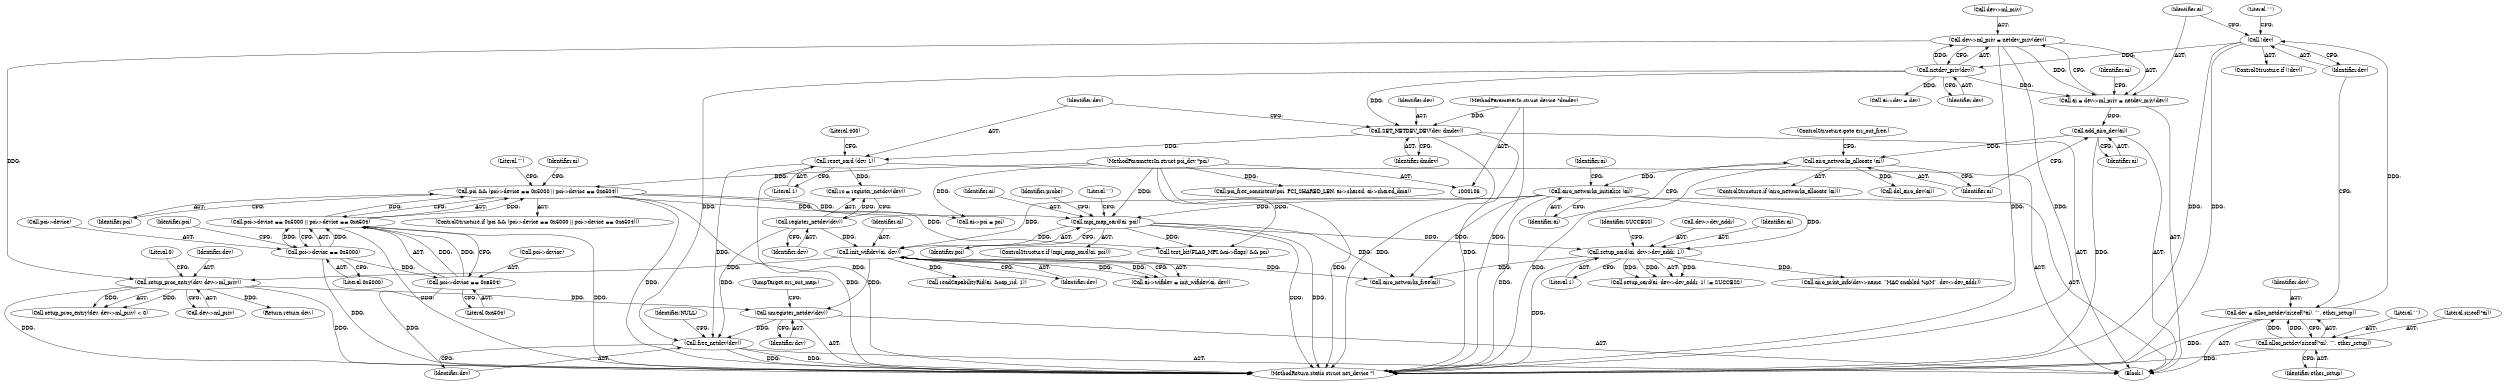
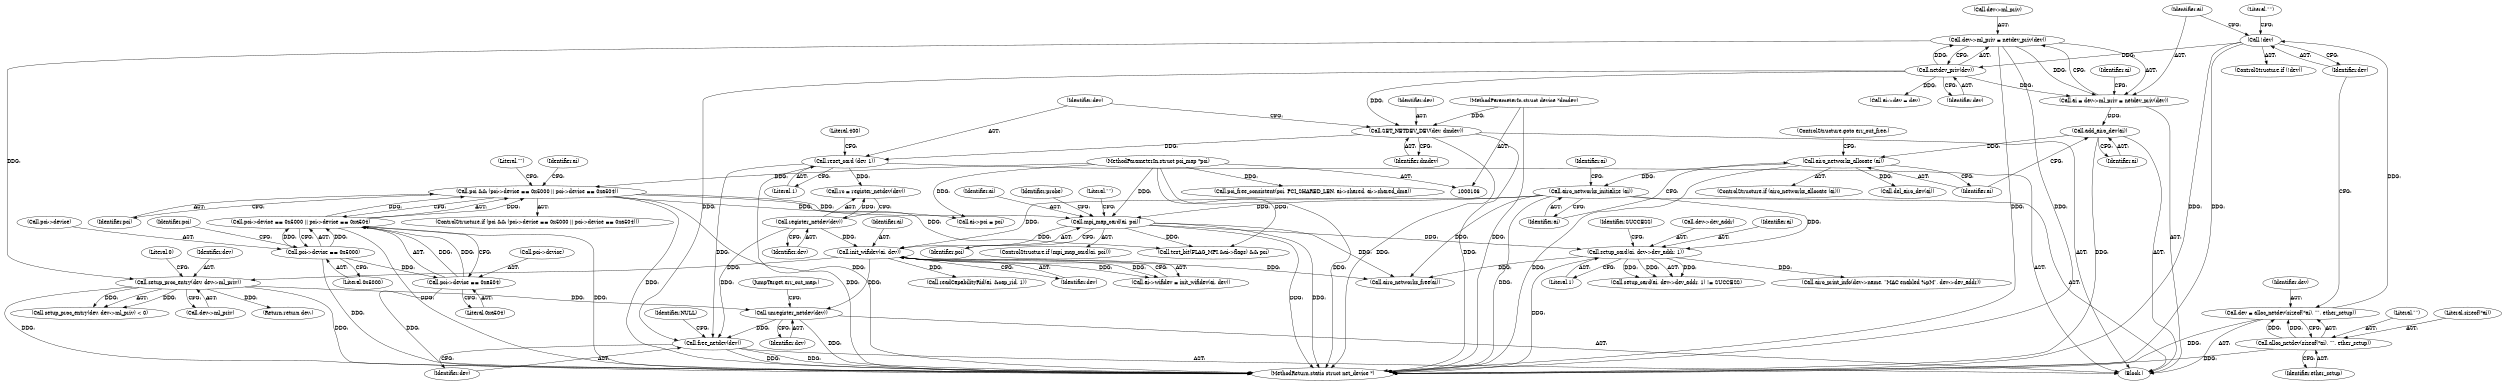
node "(MethodParameterIn,struct pci_dev *pci)": label "(MethodParameterIn,struct pci_dev *pci)" -> "(MethodParameterIn,struct pci_map *pci)"
edge "(Call,unregister_netdev(dev))" -> "(MethodReturn,static struct net_device *)": label "AST: " -> "DDG: "
